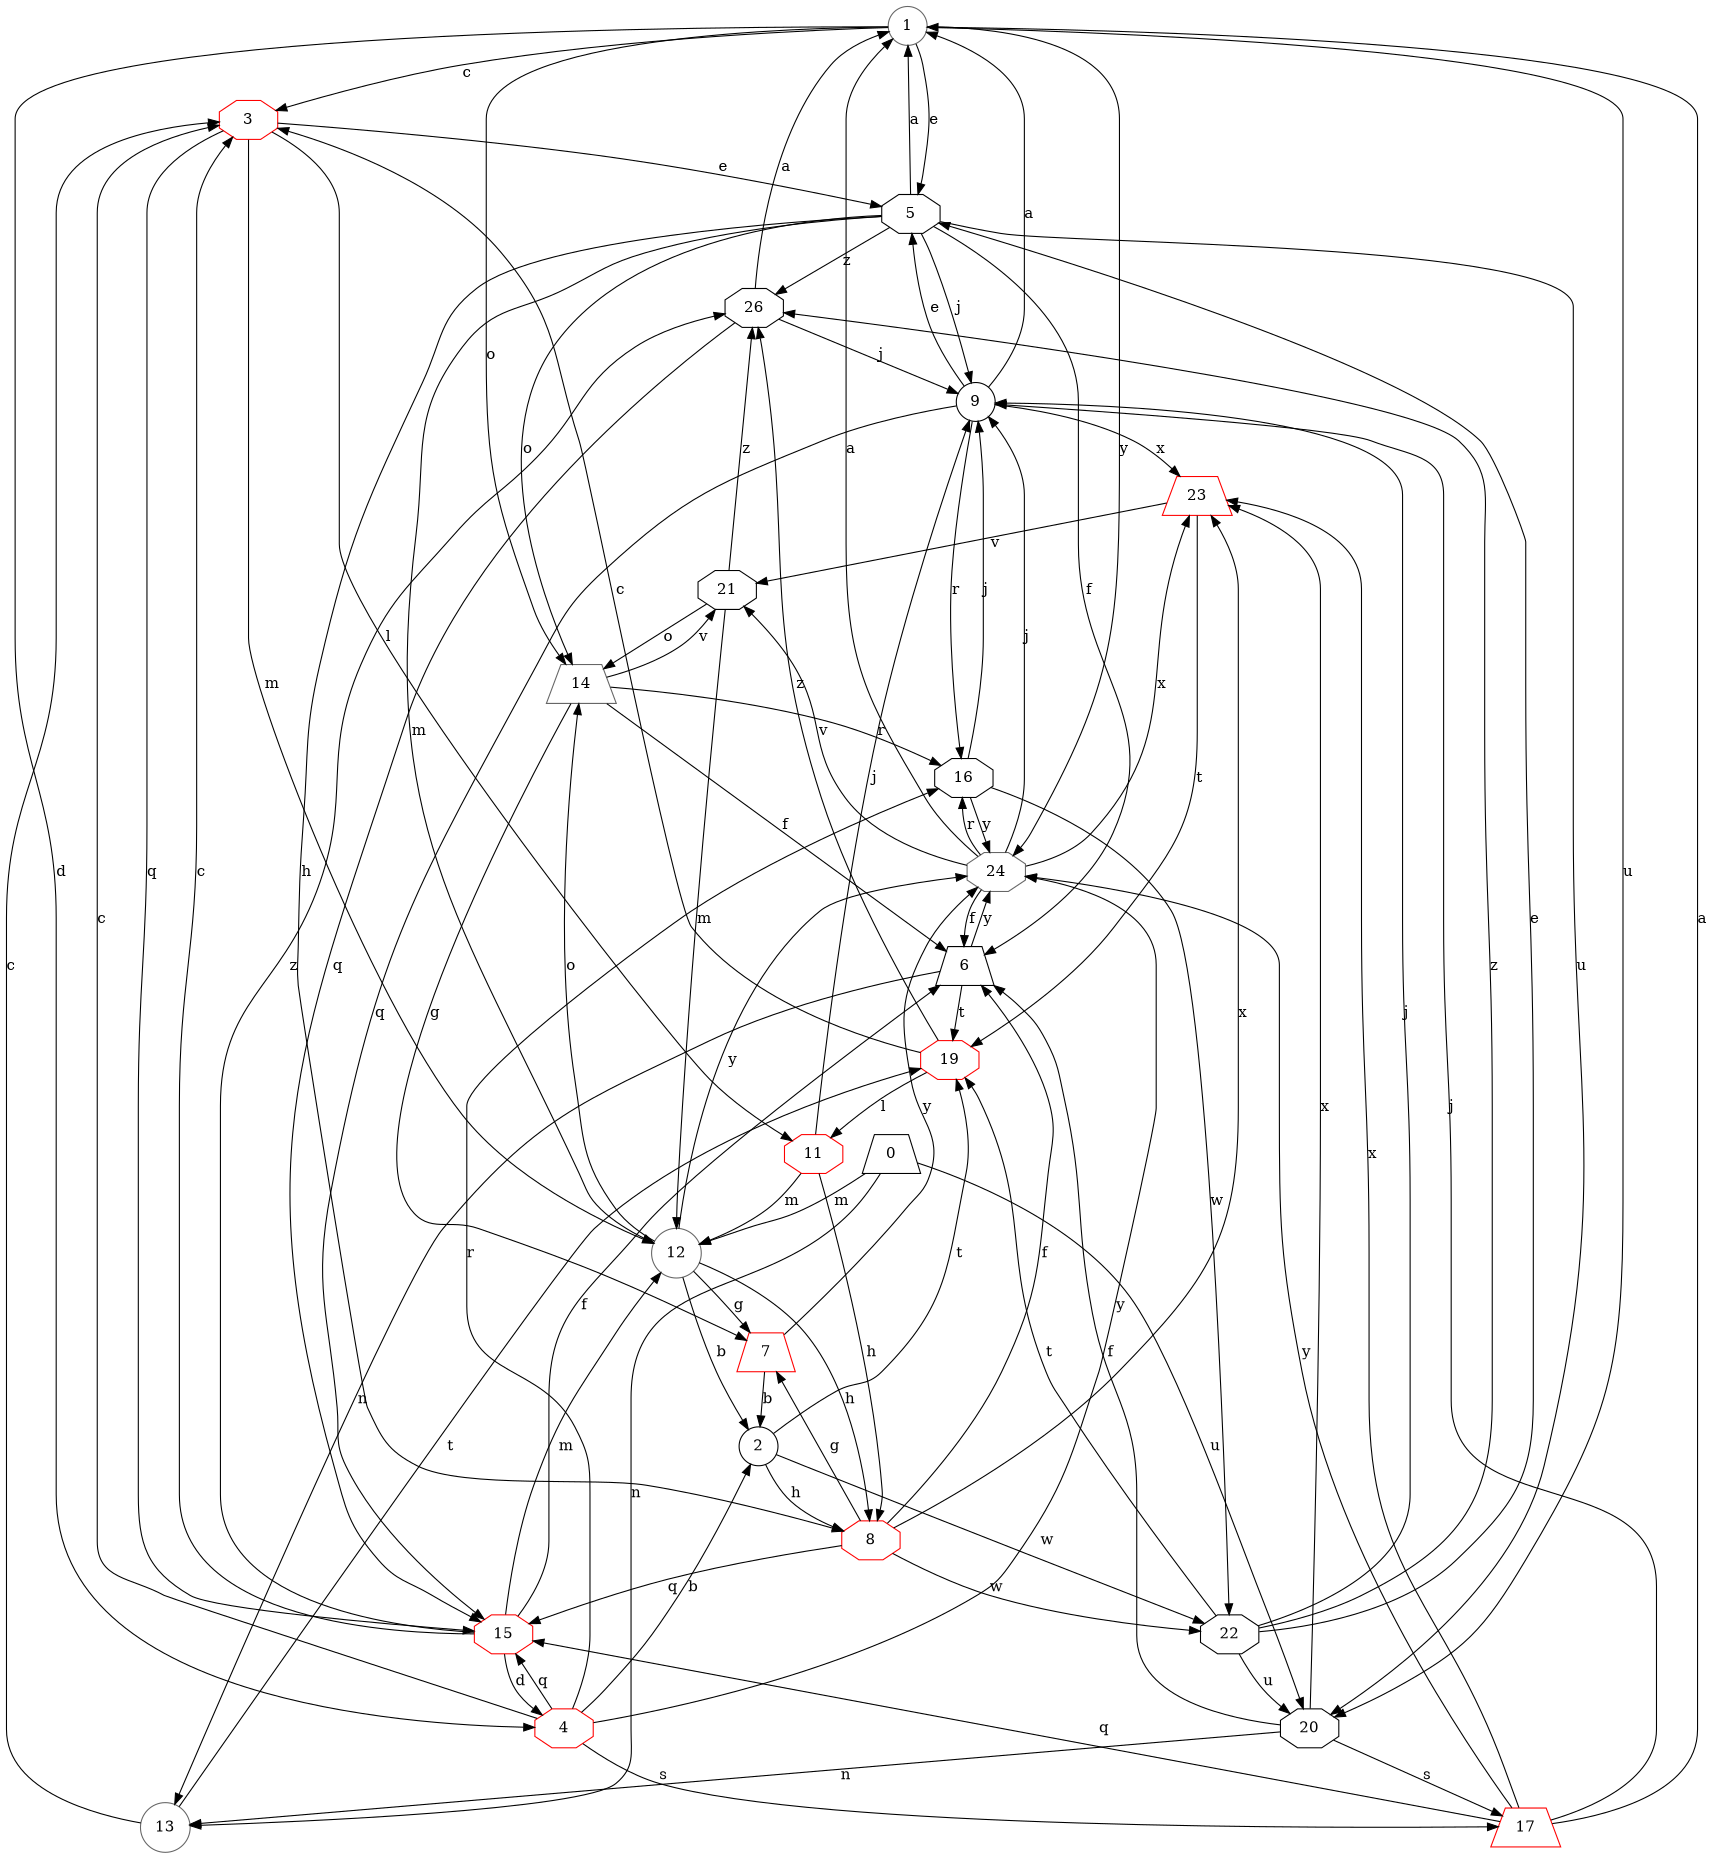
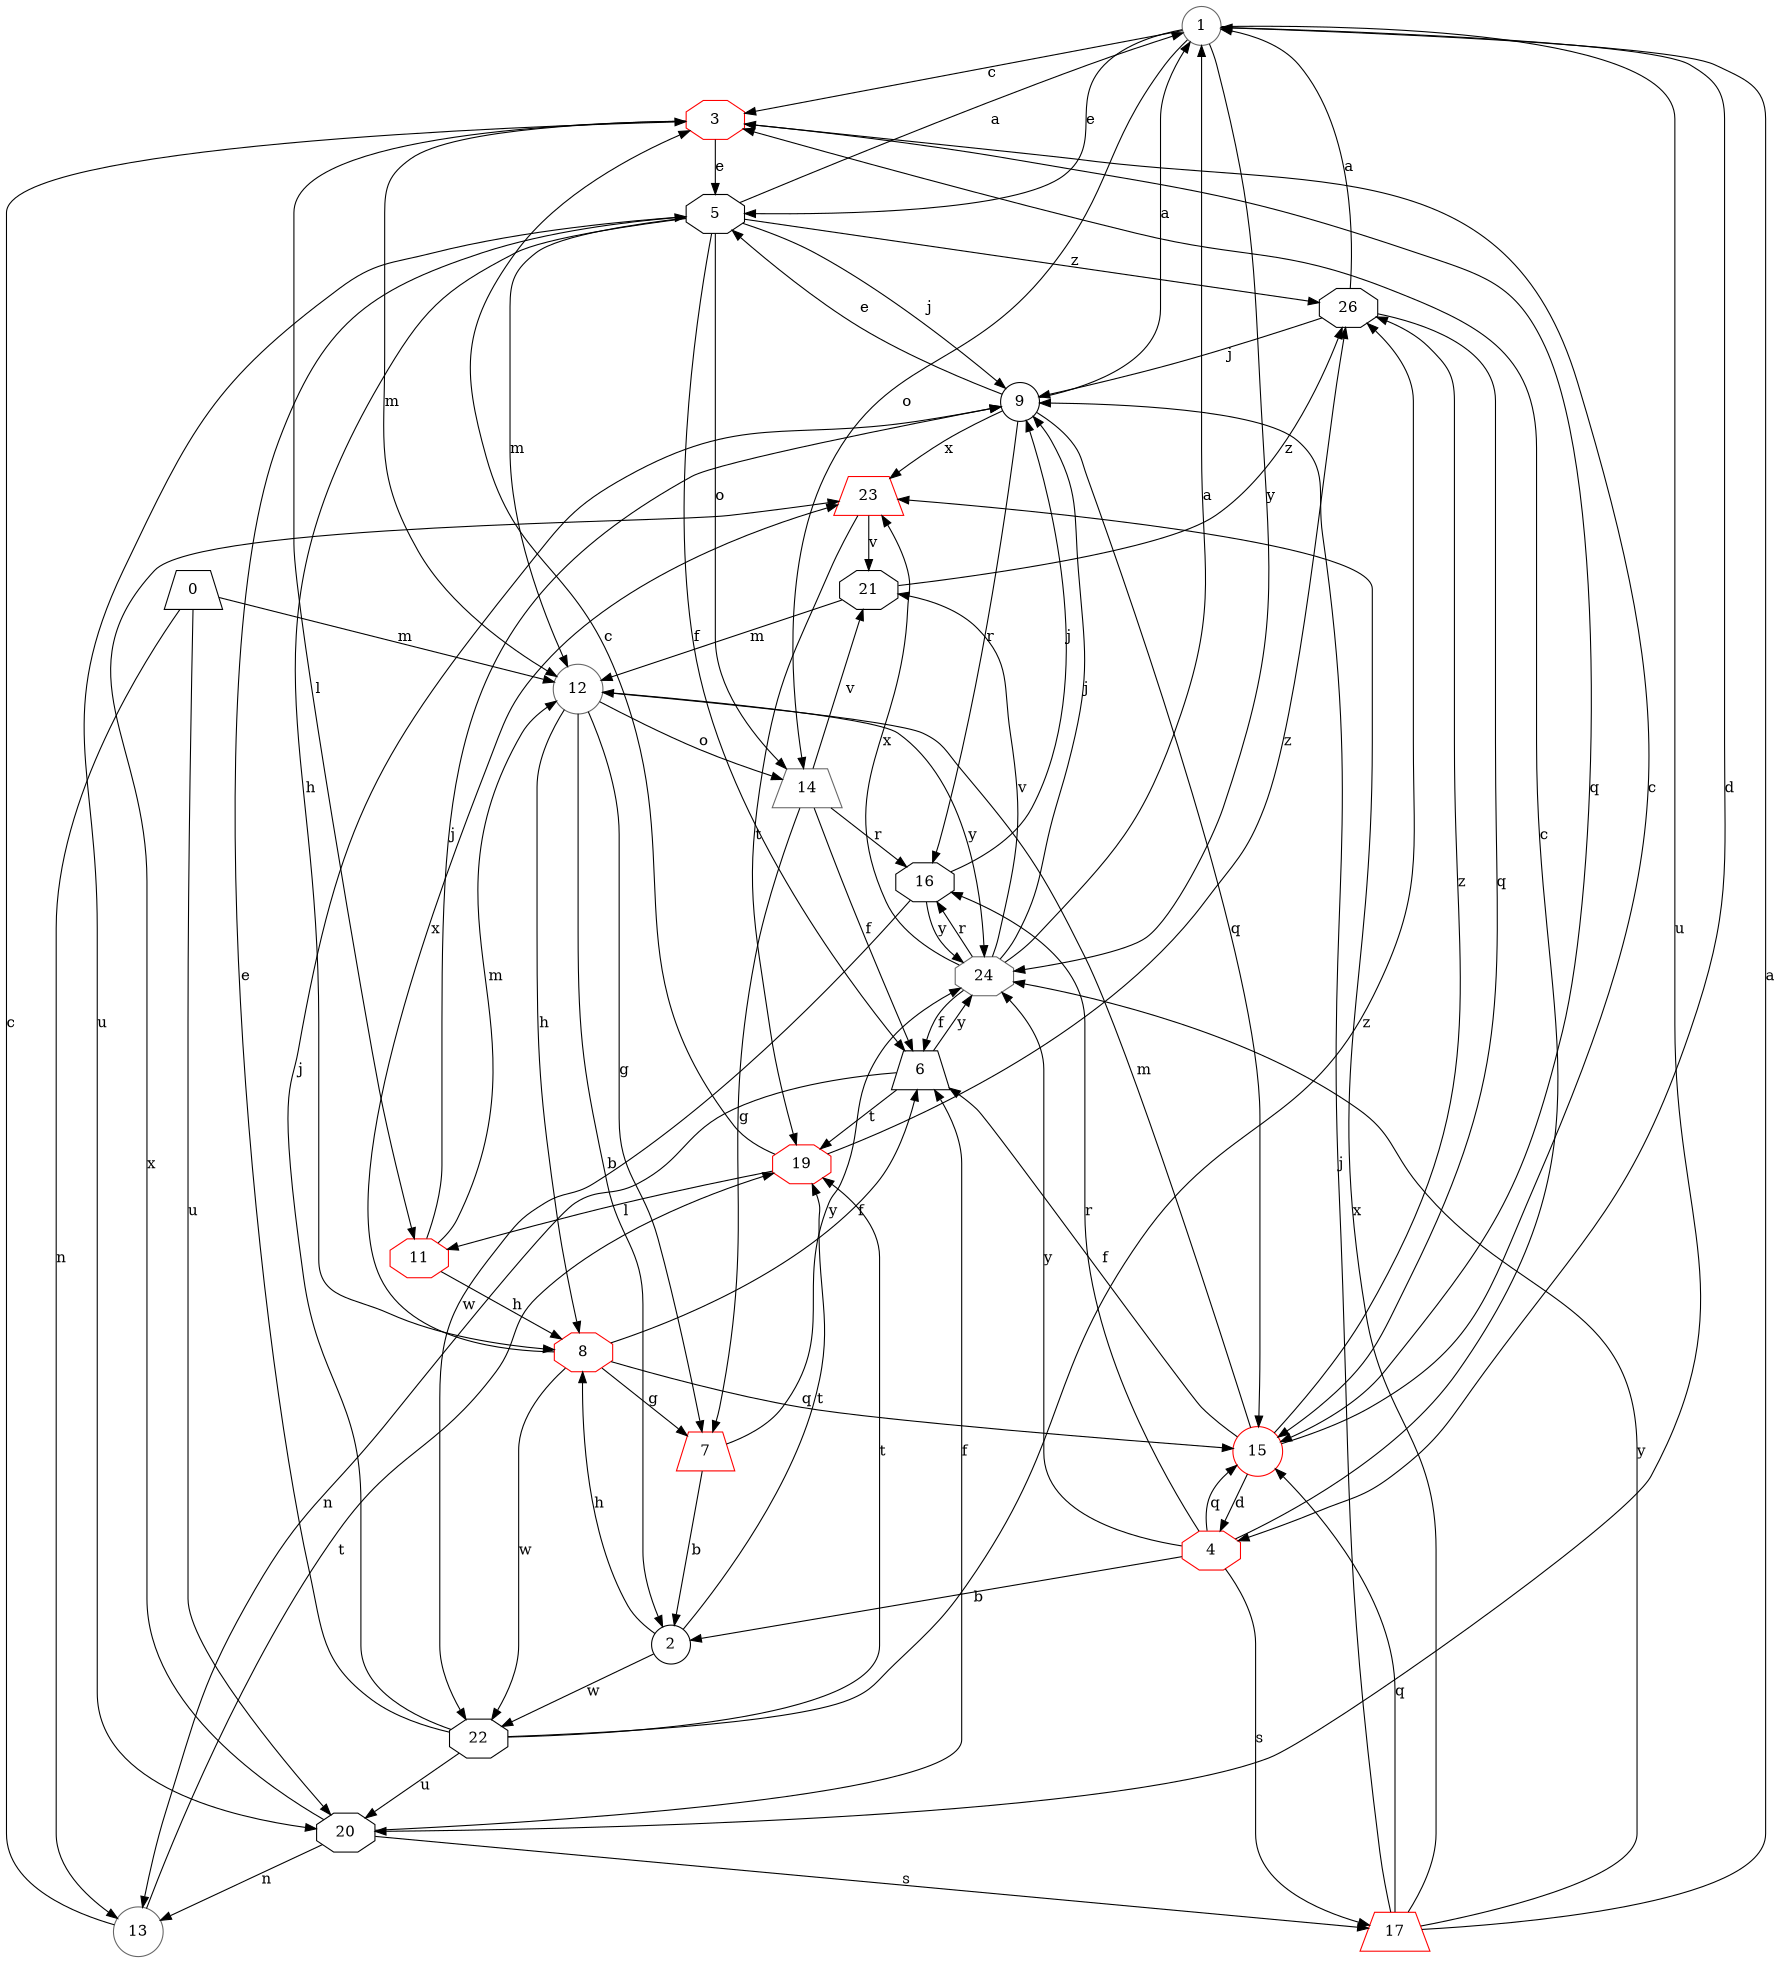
edge "21" -> "14": removed, label "o"
node "15": shape octagon -> circle
